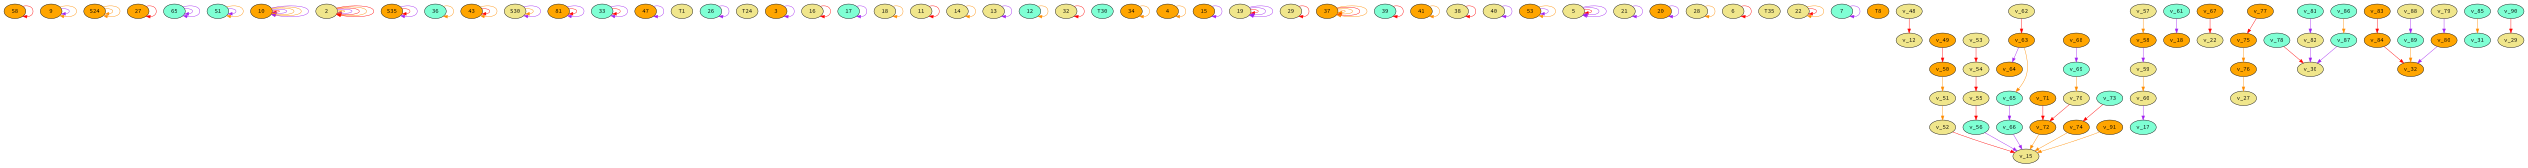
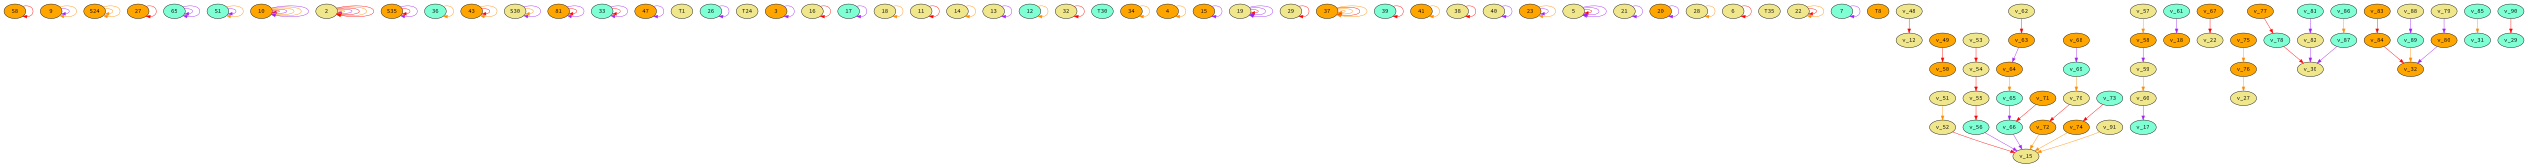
node "53": label "53" -> "23"
edge "v_77" -> "v_75": now "v_77" -> "v_78"
node "v_29": fillcolor khaki -> aquamarine
edge "v_63" -> "v_65": now "v_64" -> "v_65"
edge "v_50" -> "v_51": removed
edge "v_71" -> "v_72": now "v_71" -> "v_66"
node "v_91": fillcolor orange -> khaki
